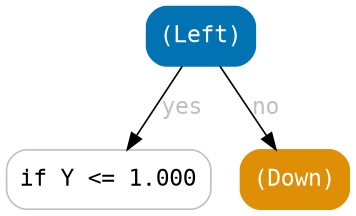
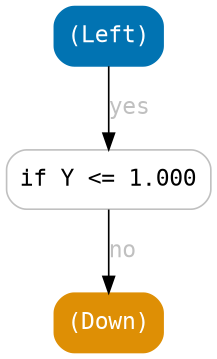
edge "(Left)" -> "(Down)": now "if Y <= 1.000" -> "(Down)"
